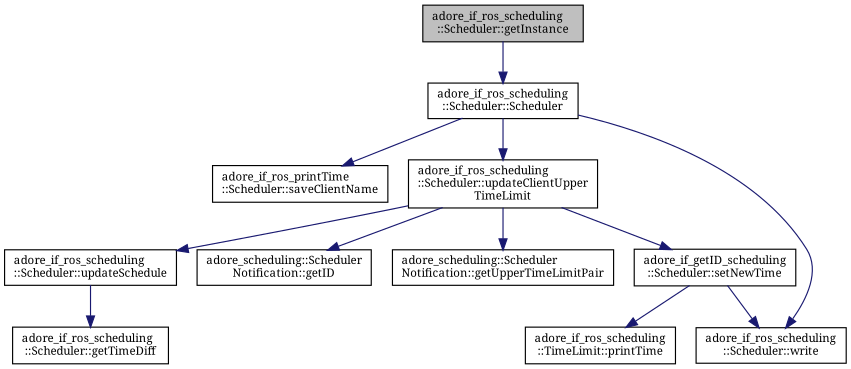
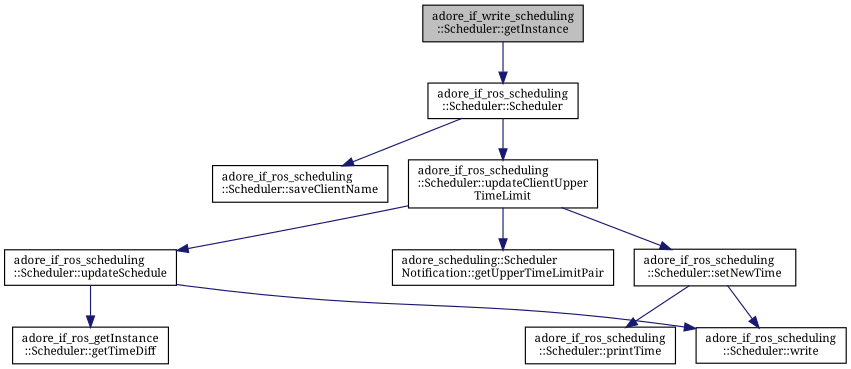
node "adore_if_ros_scheduling ::Scheduler::getInstance": label "adore_if_ros_scheduling ::Scheduler::getInstance" -> "adore_if_write_scheduling ::Scheduler::getInstance"
edge "adore_if_ros_scheduling ::Scheduler::Scheduler" -> "adore_if_ros_scheduling ::Scheduler::write": now "adore_if_ros_scheduling ::Scheduler::updateSchedule" -> "adore_if_ros_scheduling ::Scheduler::write"
node "adore_if_ros_printTime ::Scheduler::saveClientName": label "adore_if_ros_printTime ::Scheduler::saveClientName" -> "adore_if_ros_scheduling ::Scheduler::saveClientName"
node "adore_scheduling::Scheduler Notification::getID": removed
node "adore_if_getID_scheduling ::Scheduler::setNewTime": label "adore_if_getID_scheduling ::Scheduler::setNewTime" -> "adore_if_ros_scheduling ::Scheduler::setNewTime"
node "adore_if_ros_scheduling ::Scheduler::getTimeDiff": label "adore_if_ros_scheduling ::Scheduler::getTimeDiff" -> "adore_if_ros_getInstance ::Scheduler::getTimeDiff"
node "adore_if_ros_scheduling ::TimeLimit::printTime": label "adore_if_ros_scheduling ::TimeLimit::printTime" -> "adore_if_ros_scheduling ::Scheduler::printTime"
